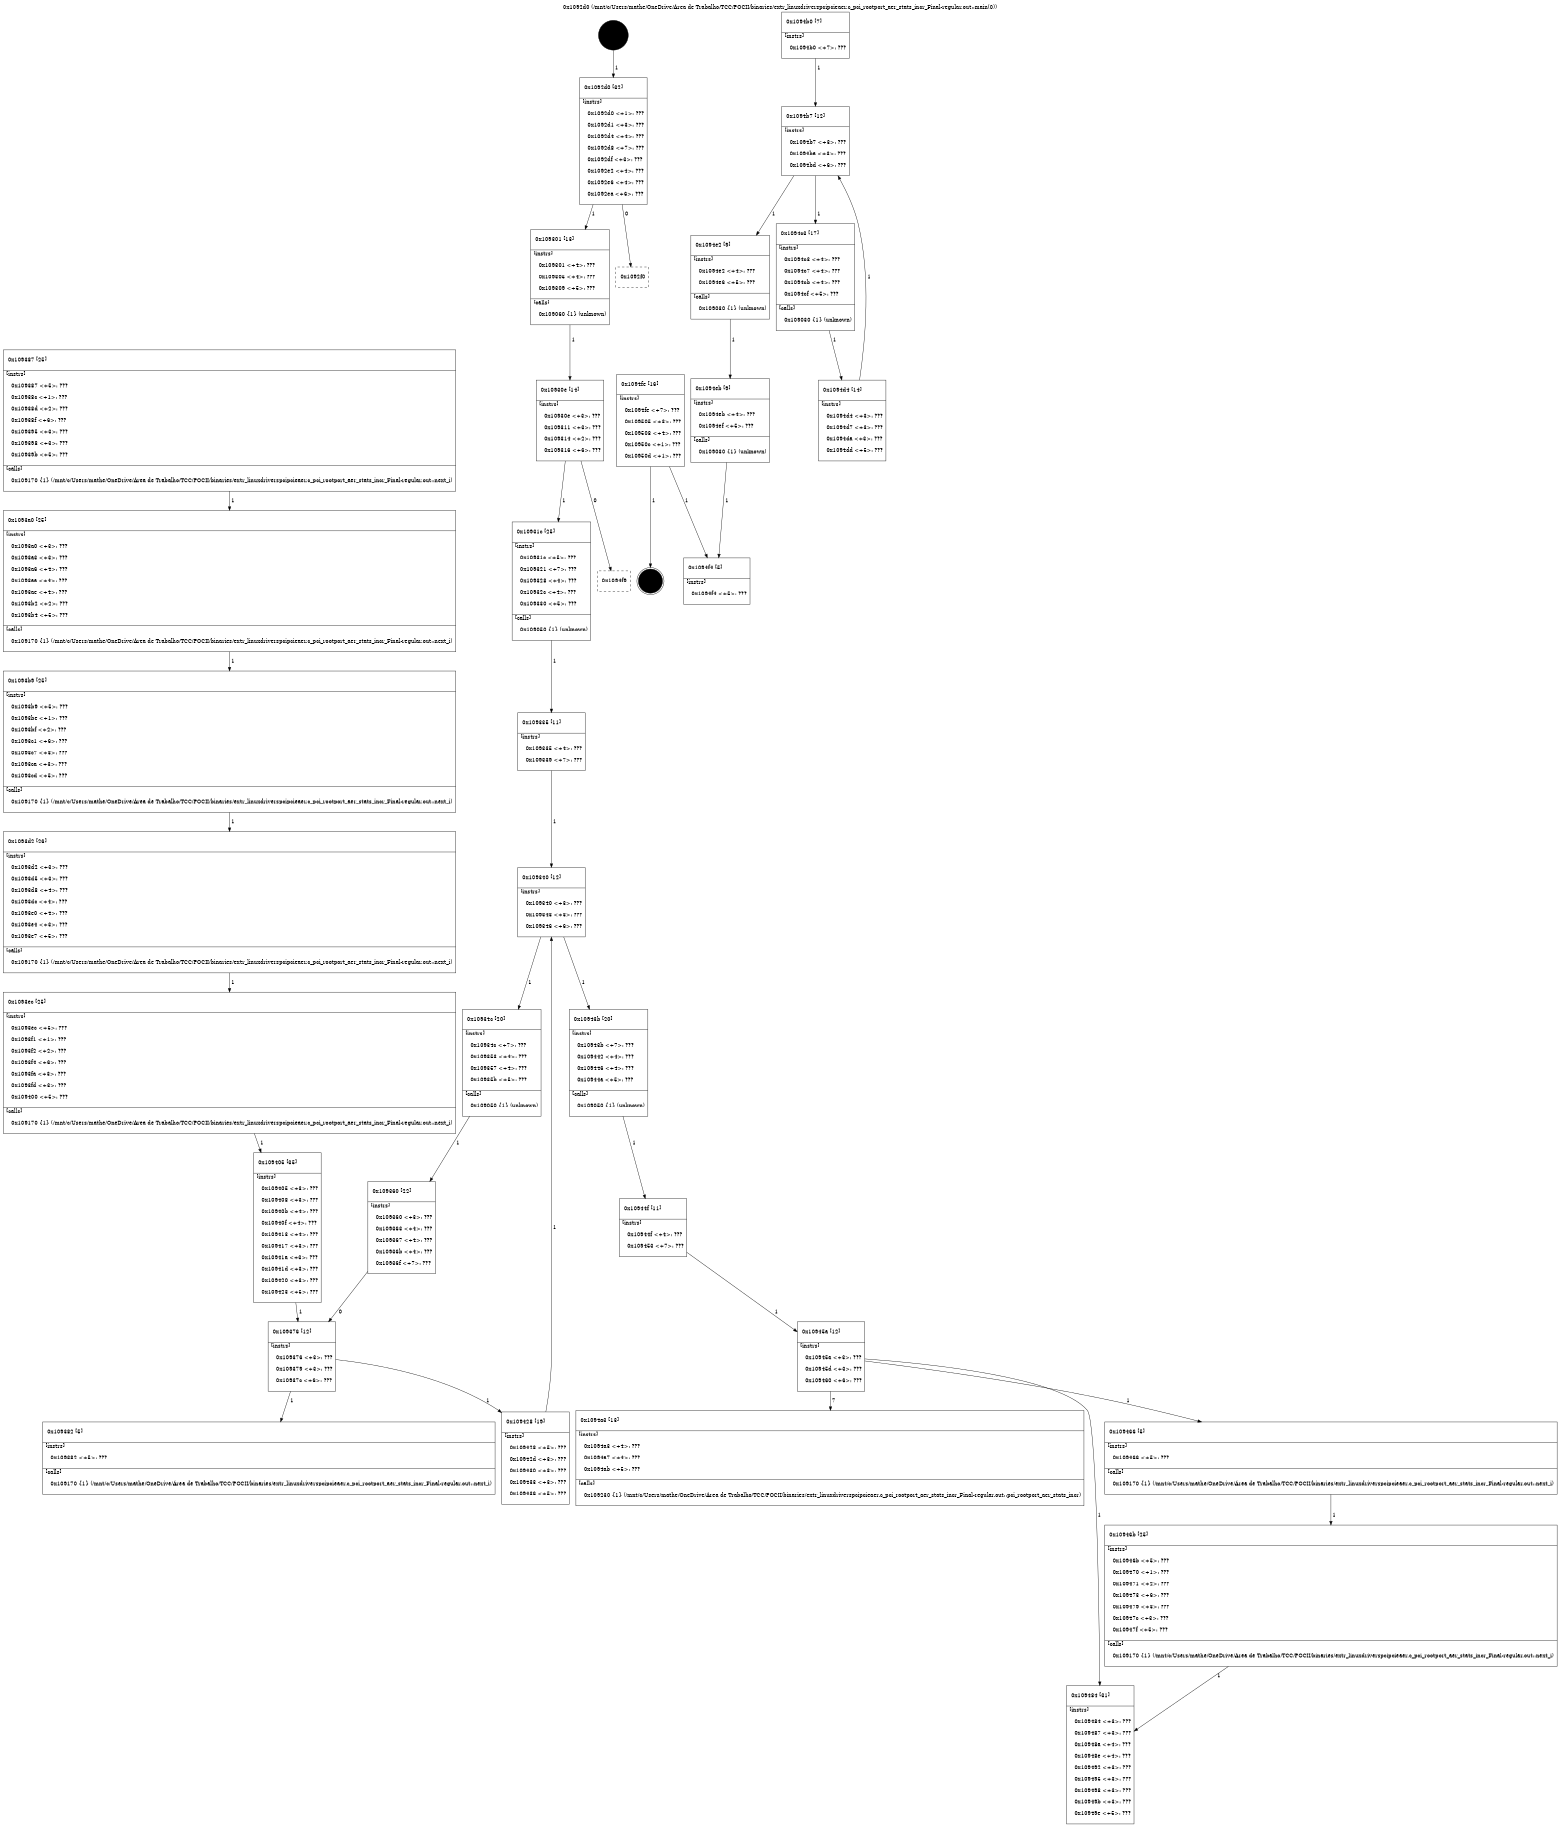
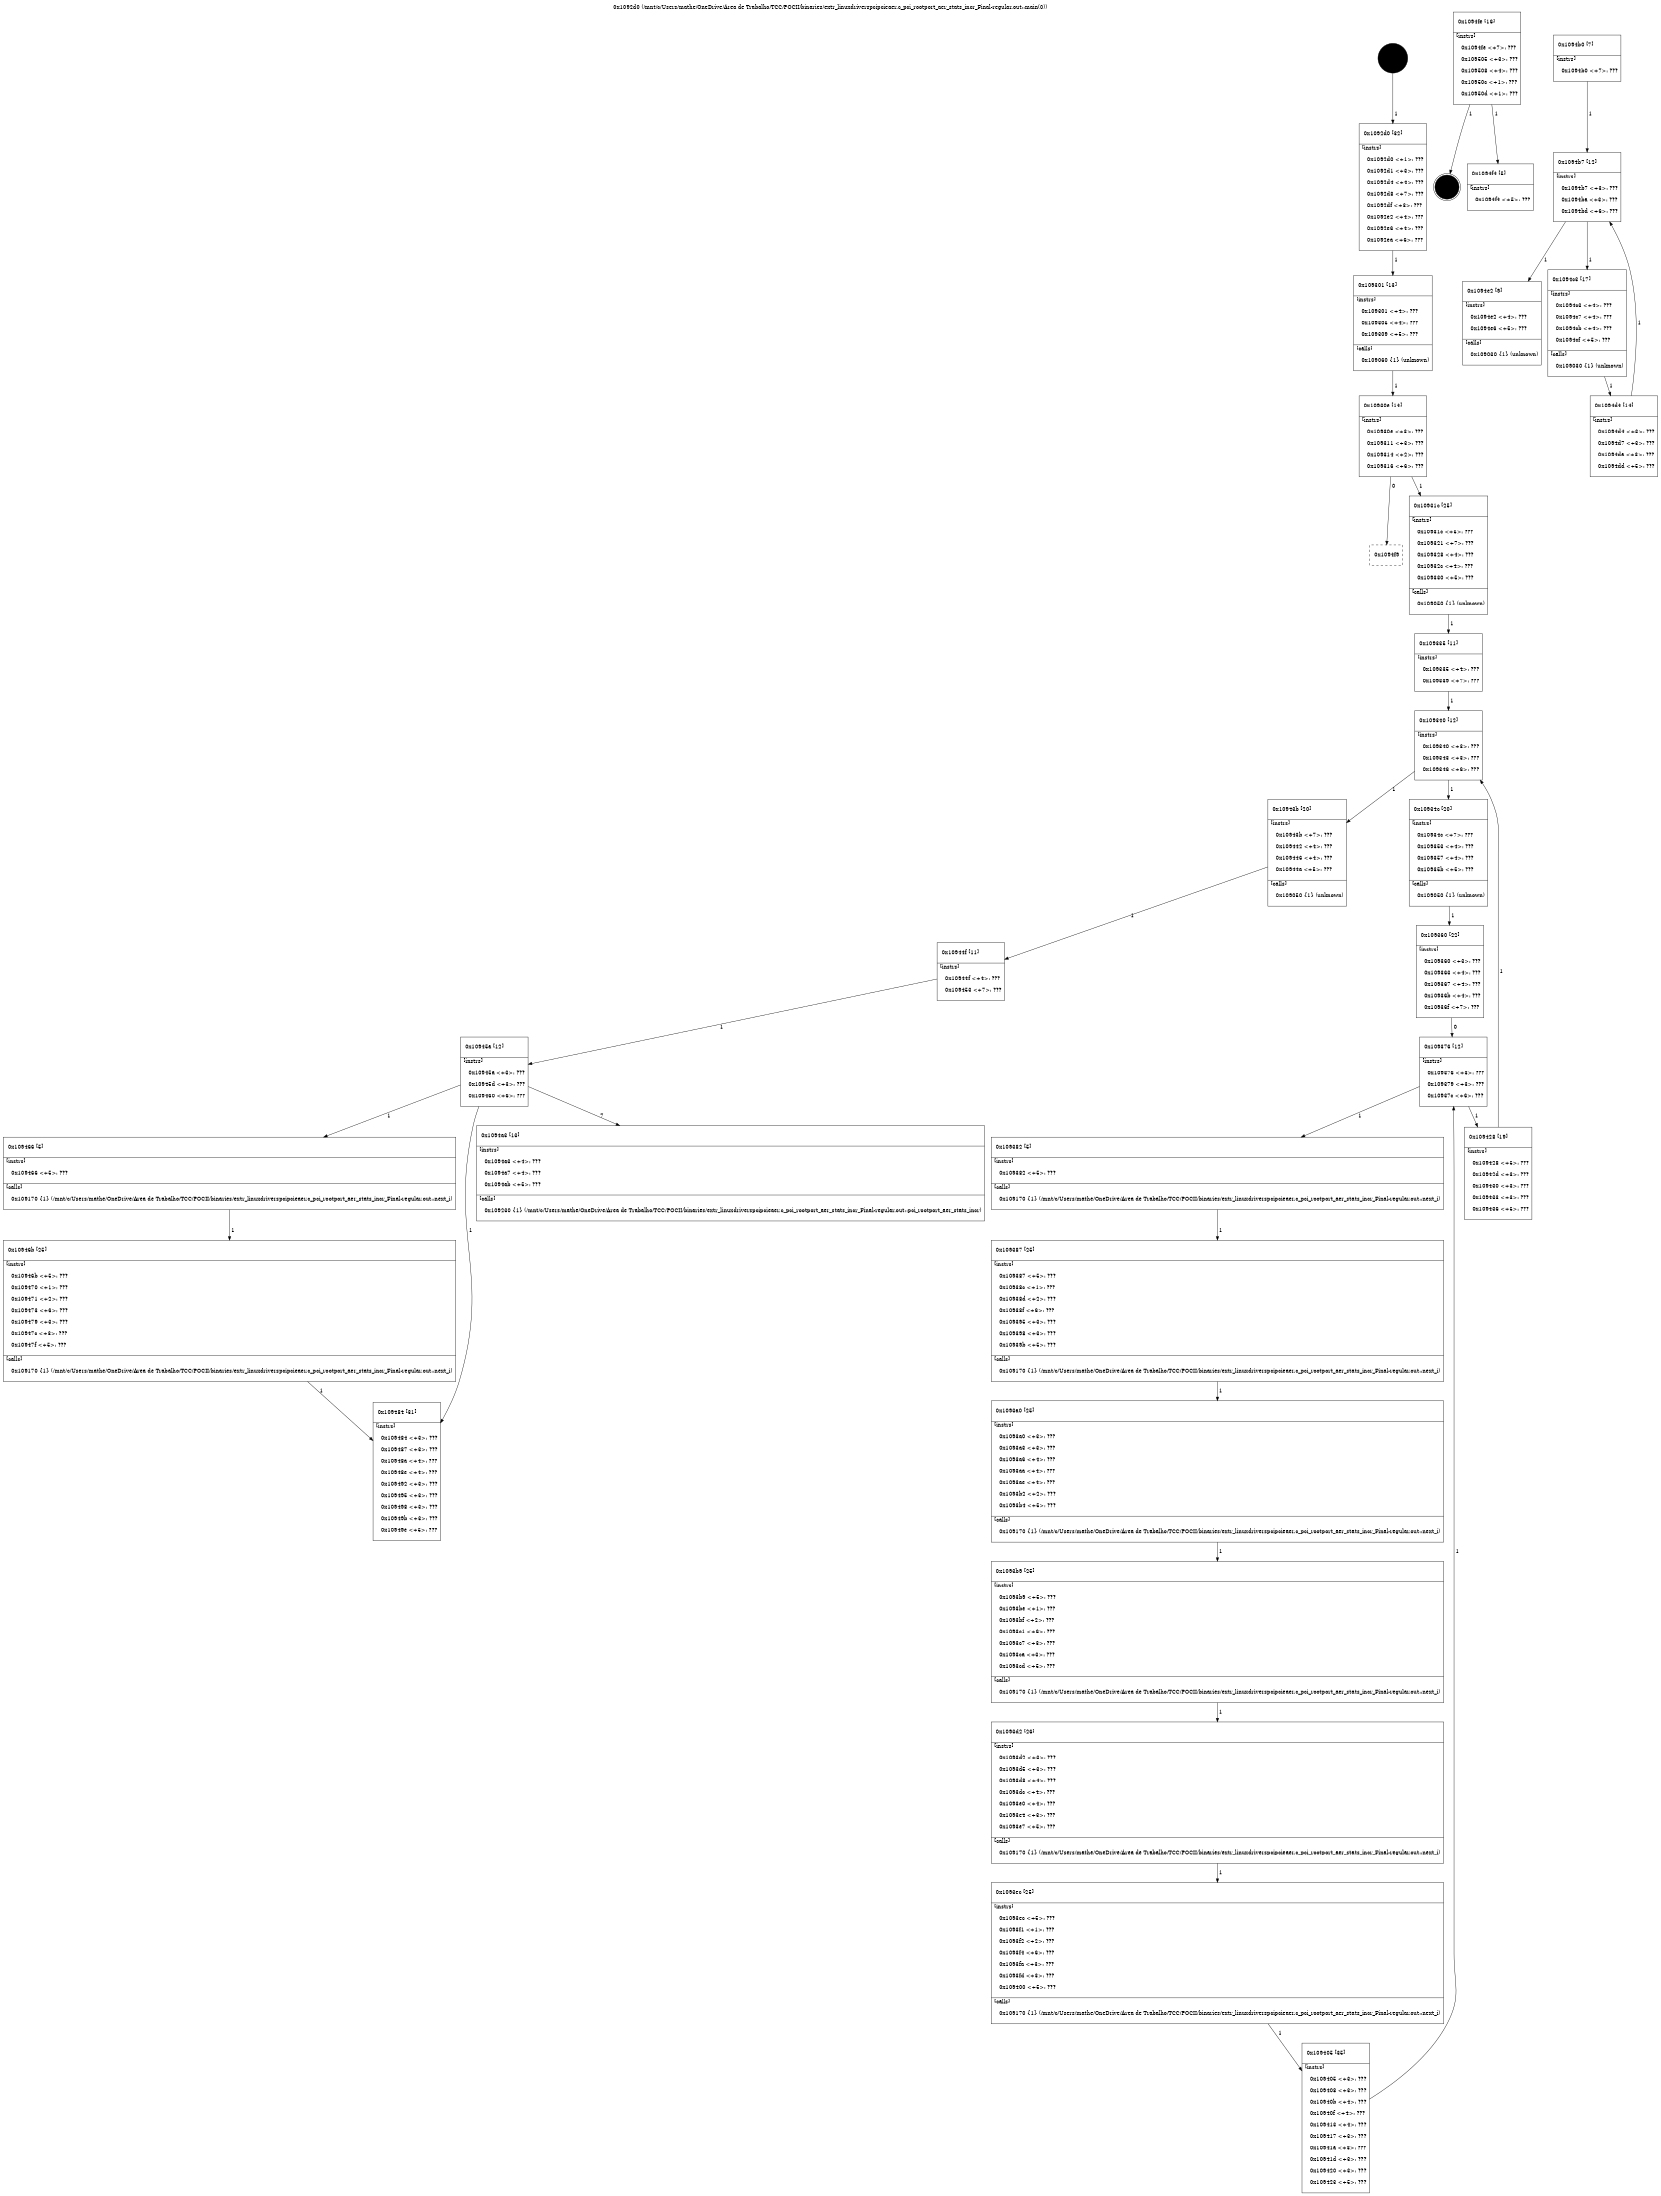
node "0x1092f0": removed
node "0x1094eb [9]": removed
edge "0x109382 [5]" -> "0x109387 [25]": added, label "1"
